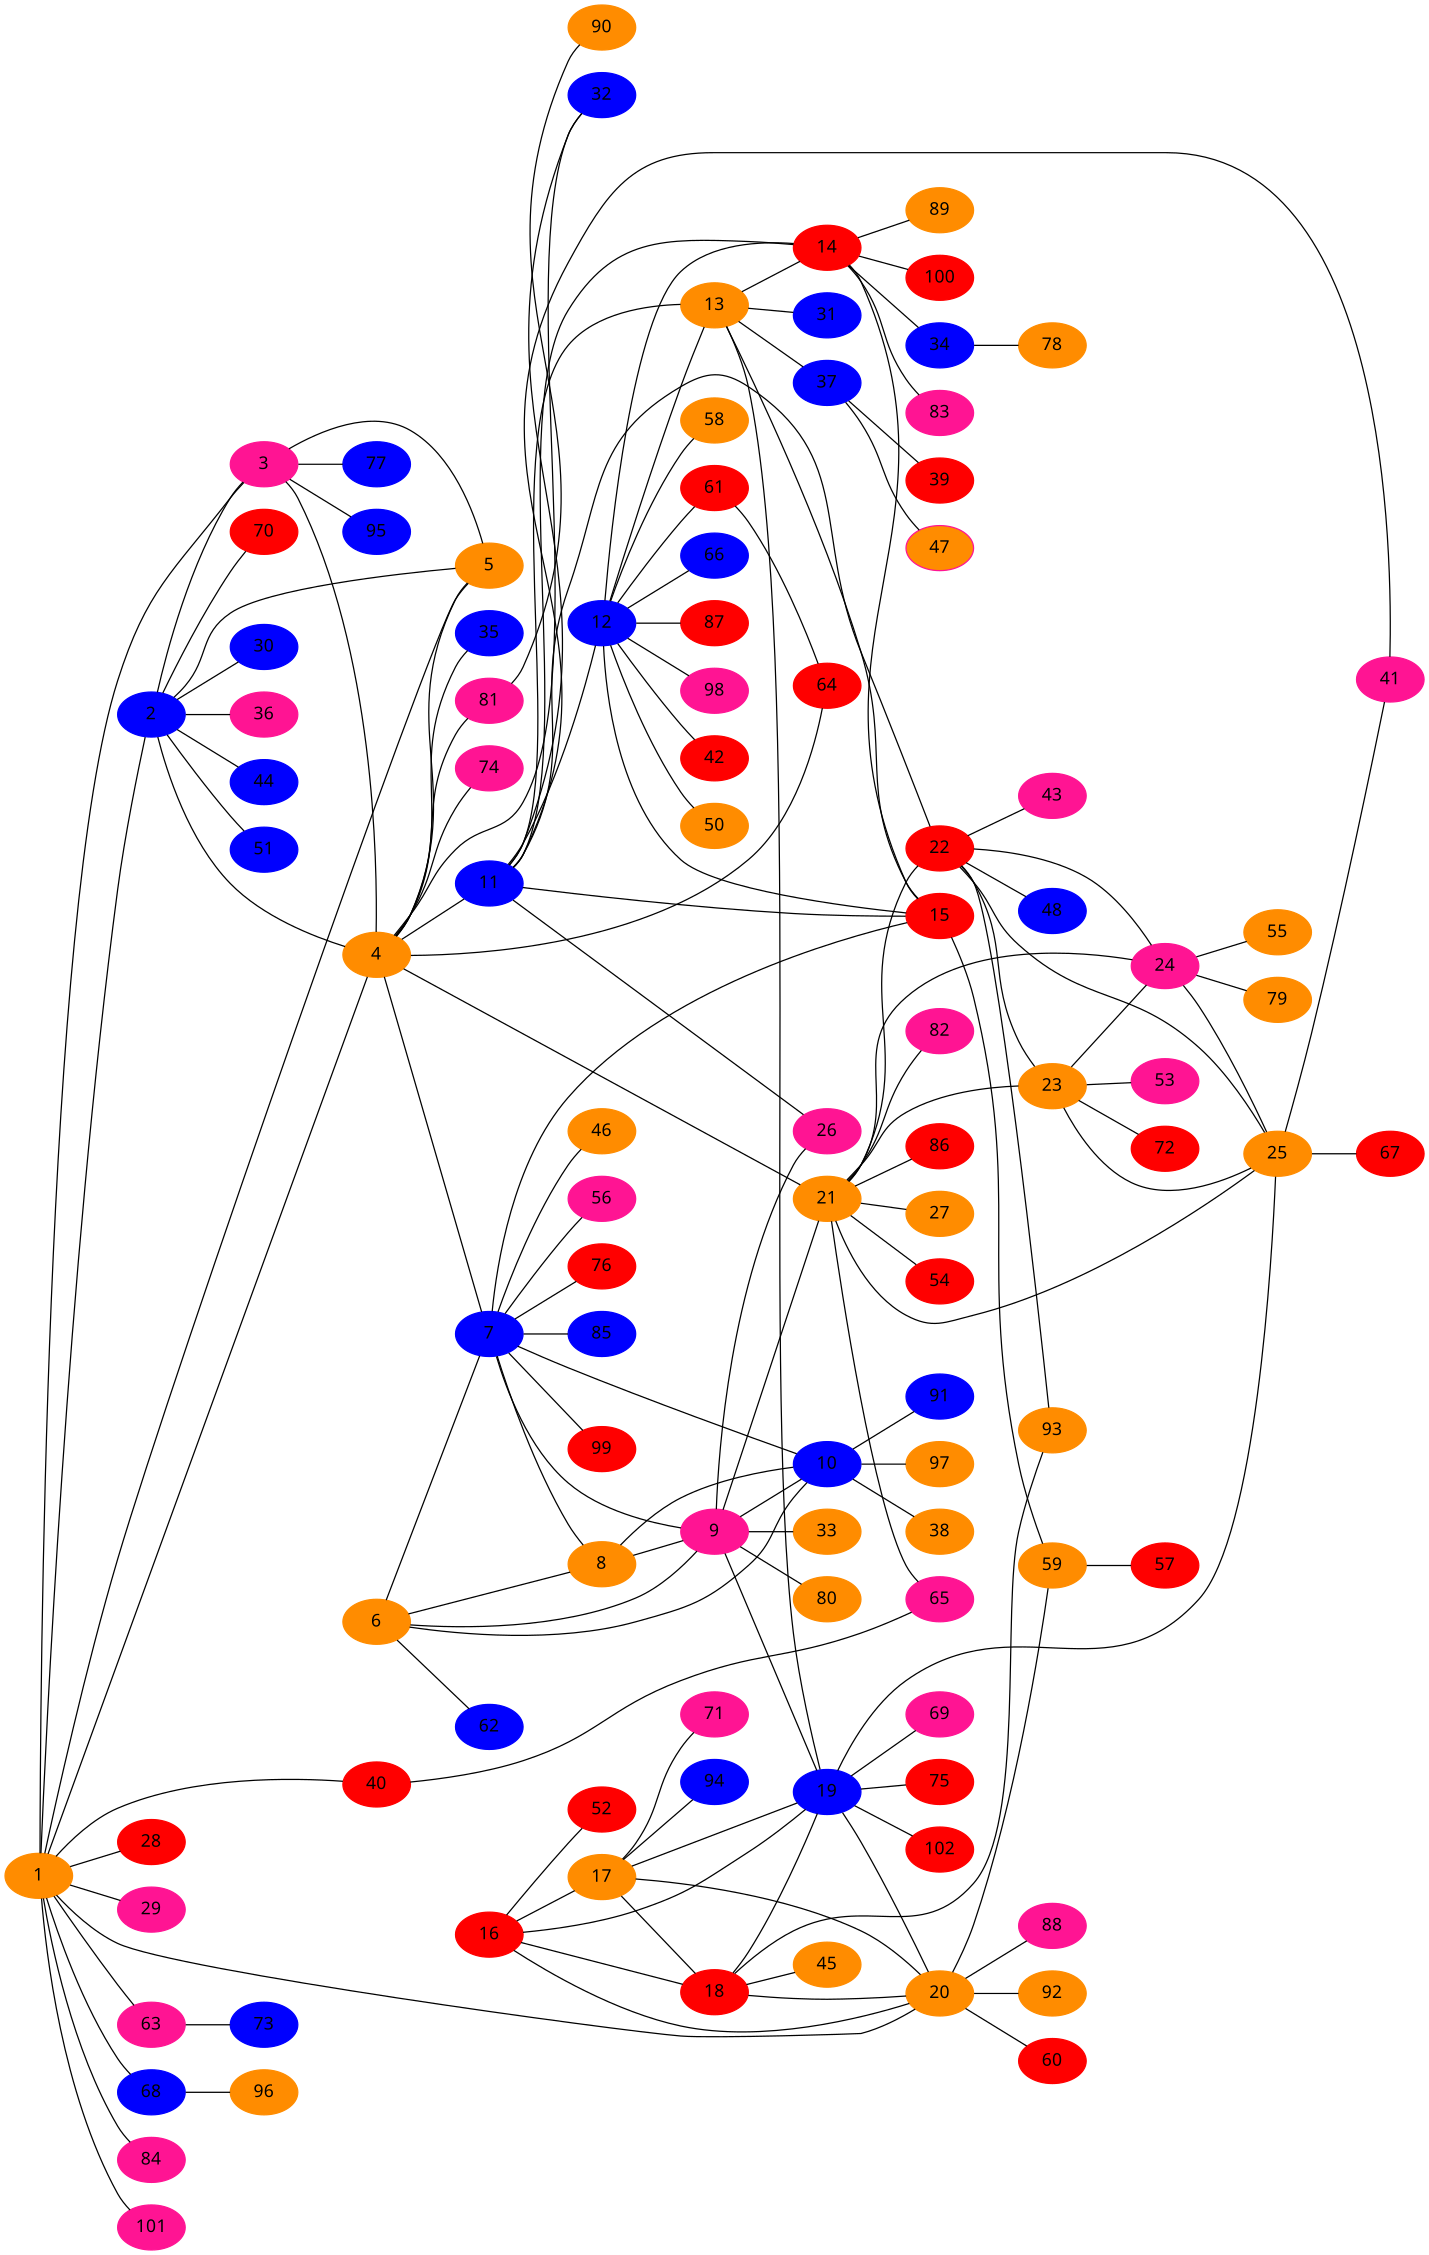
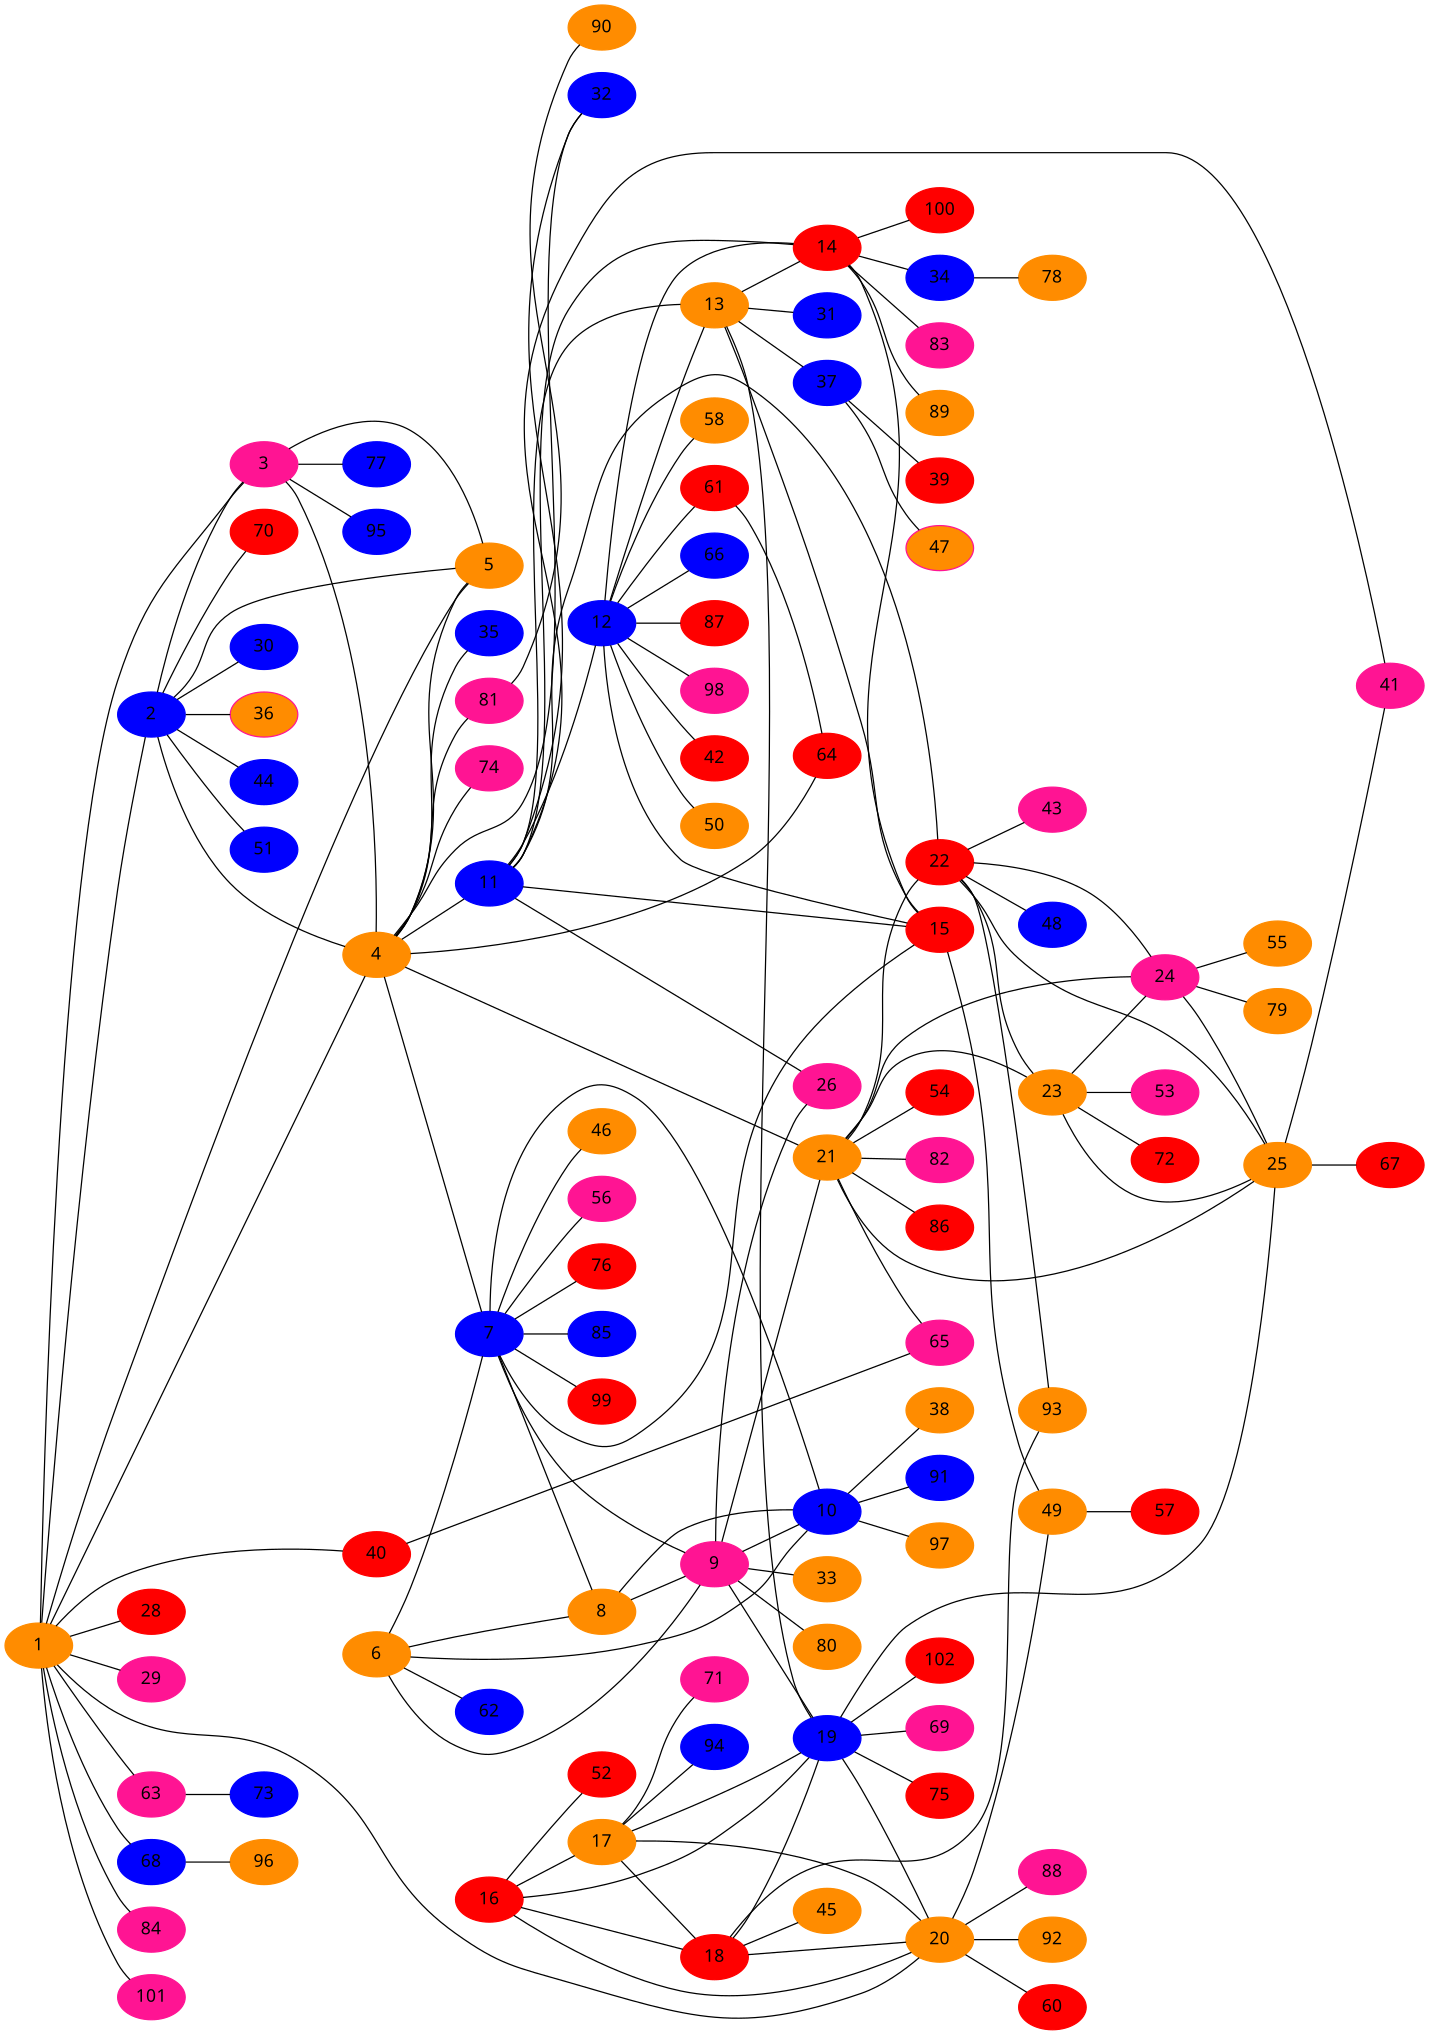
node "36": fillcolor deeppink -> darkorange
node "27": removed
node "59": label "59" -> "49"
